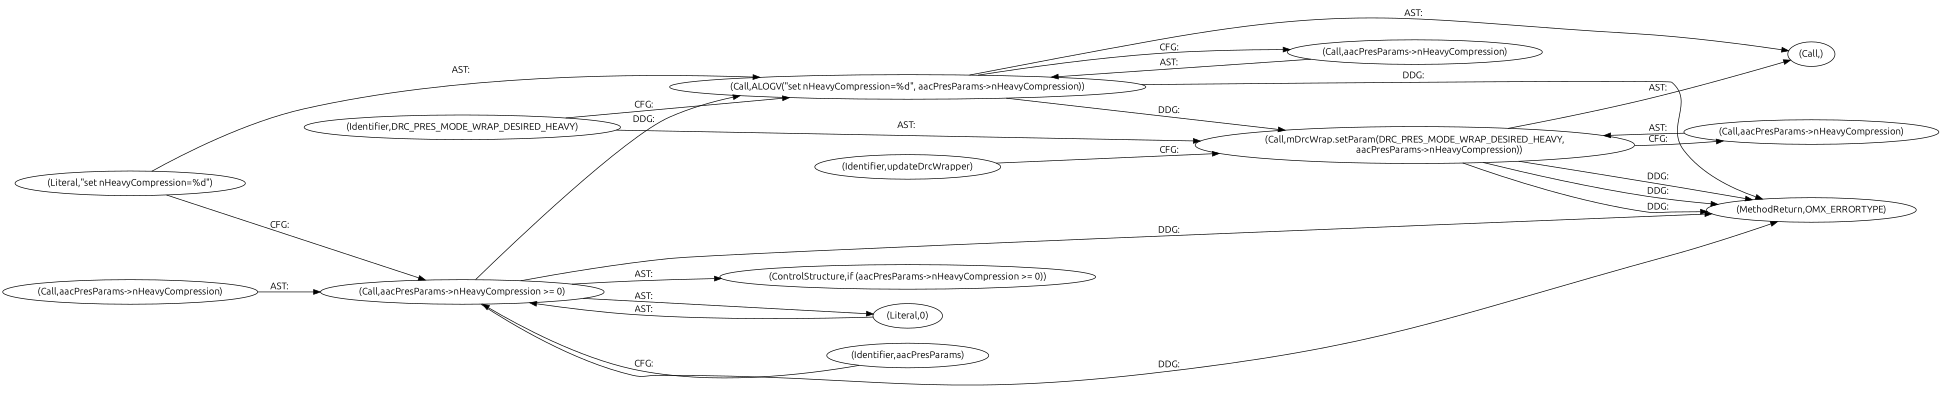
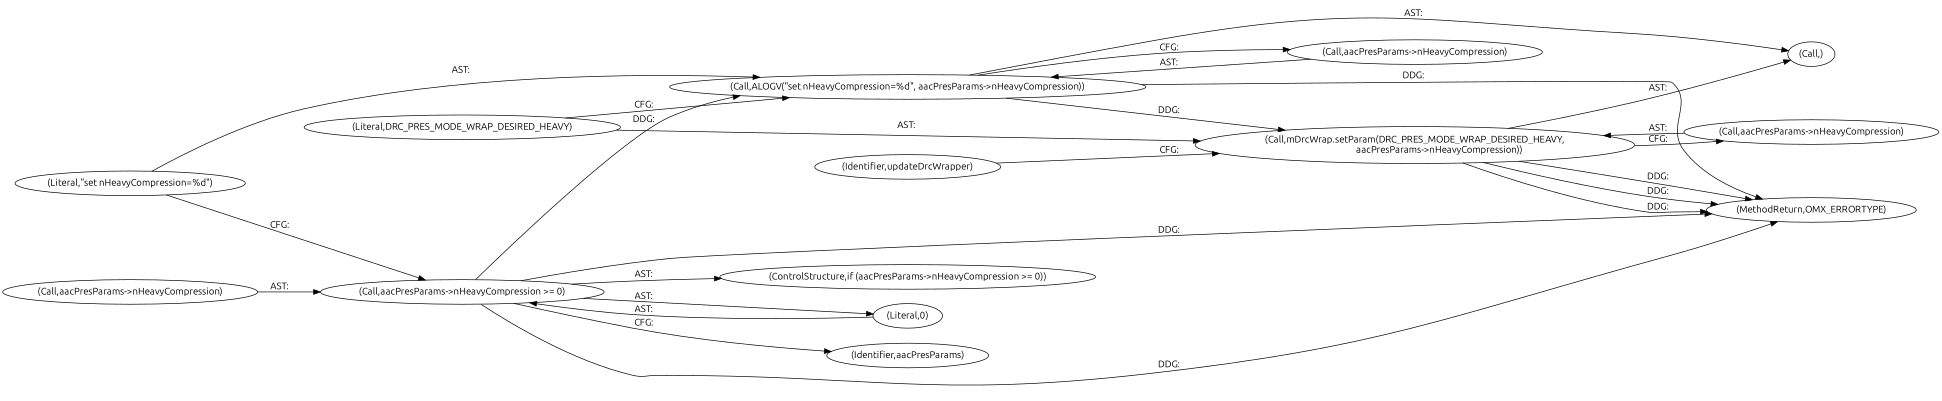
node "(Identifier,DRC_PRES_MODE_WRAP_DESIRED_HEAVY)": label "(Identifier,DRC_PRES_MODE_WRAP_DESIRED_HEAVY)" -> "(Literal,DRC_PRES_MODE_WRAP_DESIRED_HEAVY)"
edge "(Identifier,aacPresParams)" -> "(Call,aacPresParams->nHeavyCompression >= 0)": reversed
